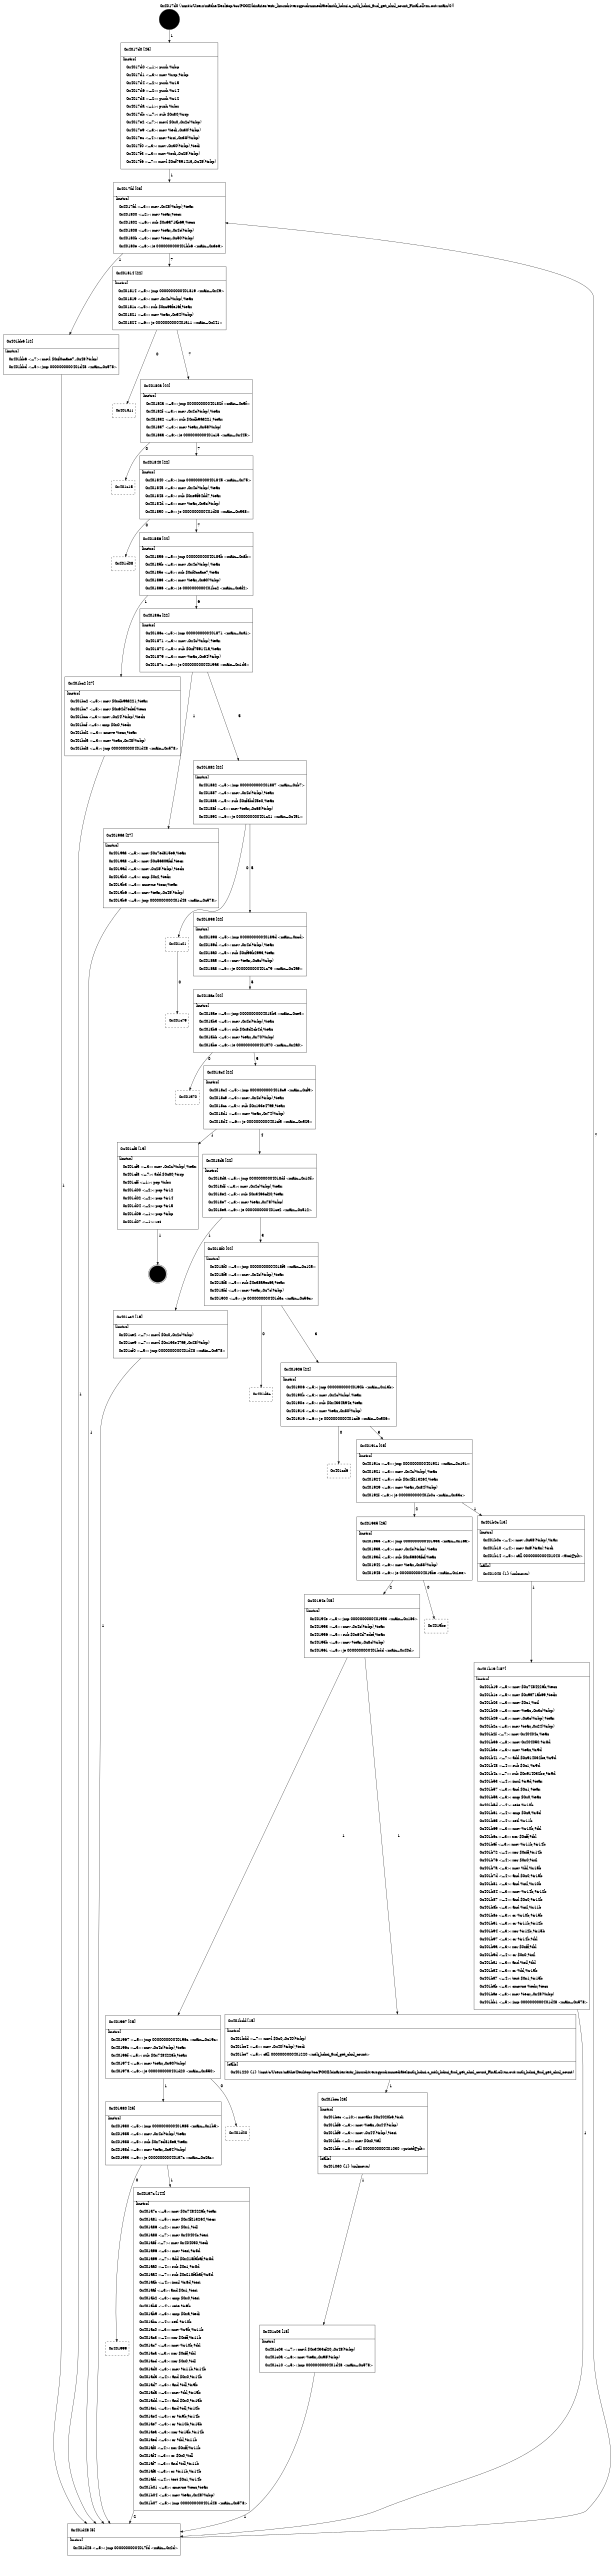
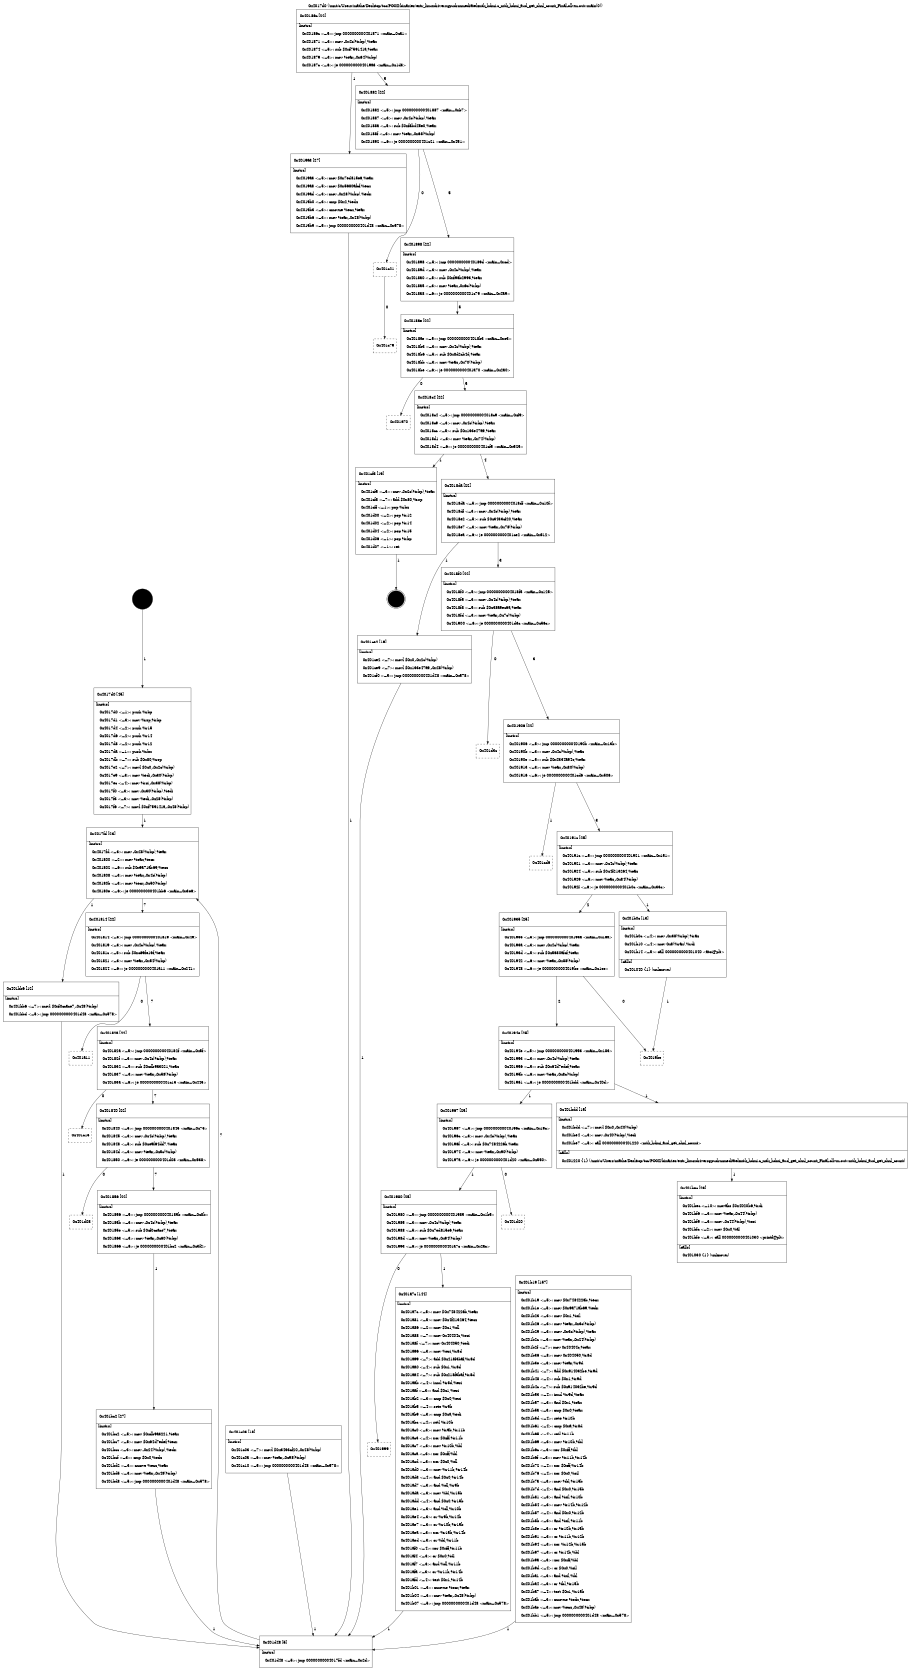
edge "0x401856 [22]" -> "0x40186c [22]": removed, label "6"
edge "0x401906 [22]" -> "0x401cd6": label " 0" -> " 1"
edge "0x401b0c [13]" -> "0x401b19 [157]": now "0x401b0c [13]" -> "0x4019be"
edge "0x401bec [23]" -> "0x401c03 [18]": removed, label "1"
edge "0x401a7c [144]" -> "0x401d48 [5]": label " 2" -> " 1"
